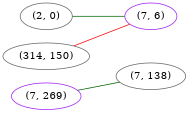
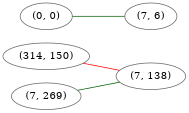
node "(2, 0)": label "(2, 0)" -> "(0, 0)"
node "(7, 6)": color purple -> gray40
edge "(7, 6)" -- "(314, 150)": now "(7, 138)" -- "(314, 150)"
node "(7, 269)": color purple -> gray40
